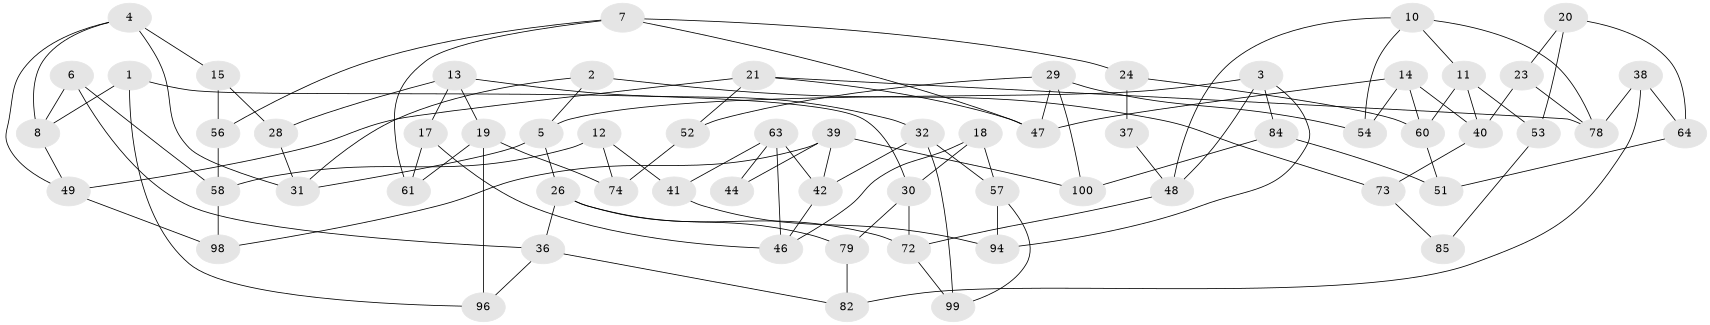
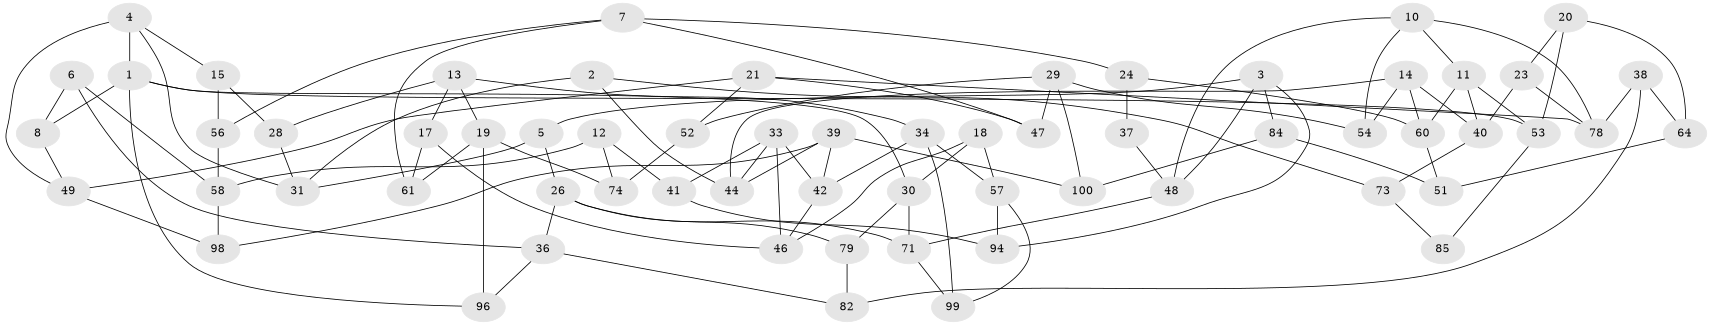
edge "4" -- "8": now "4" -- "1"
edge "1" -- "53": added
edge "2" -- "5": now "2" -- "44"
edge "14" -- "47": now "14" -- "44"
node "63": label "63" -> "33"
node "32": label "32" -> "34"
node "72": label "72" -> "71"
